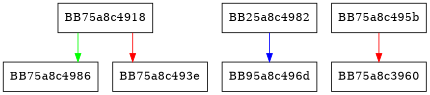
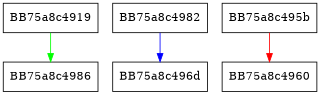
node "BB75a8c4918": label "BB75a8c4918" -> "BB75a8c4919"
node "BB25a8c4982": label "BB25a8c4982" -> "BB75a8c4982"
node "BB75a8c493e": removed
node "BB95a8c496d": label "BB95a8c496d" -> "BB75a8c496d"
node "BB75a8c3960": label "BB75a8c3960" -> "BB75a8c4960"
